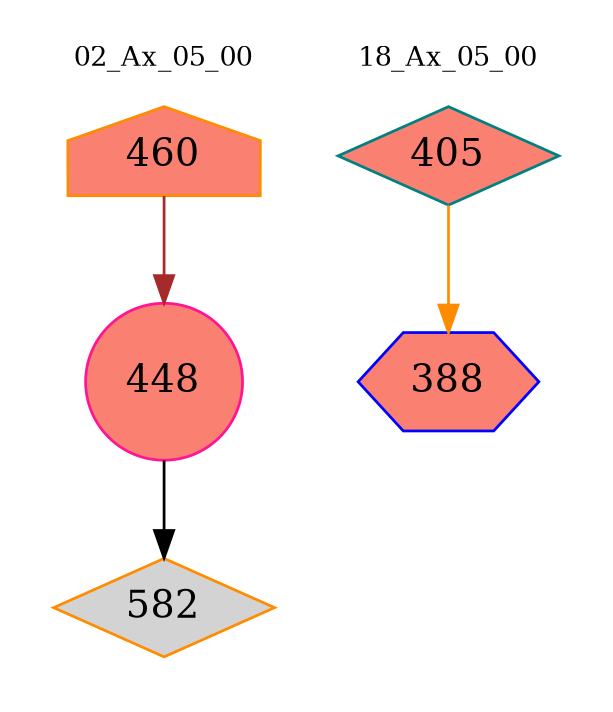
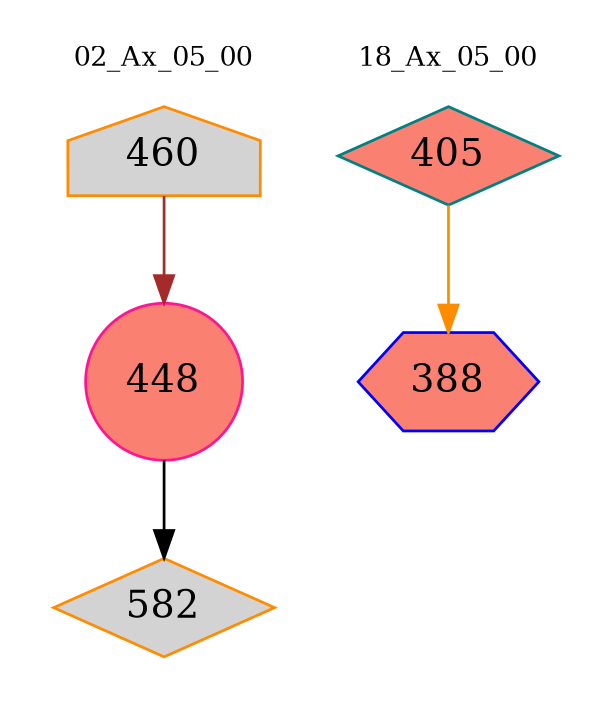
node "460": fillcolor salmon -> lightgrey
